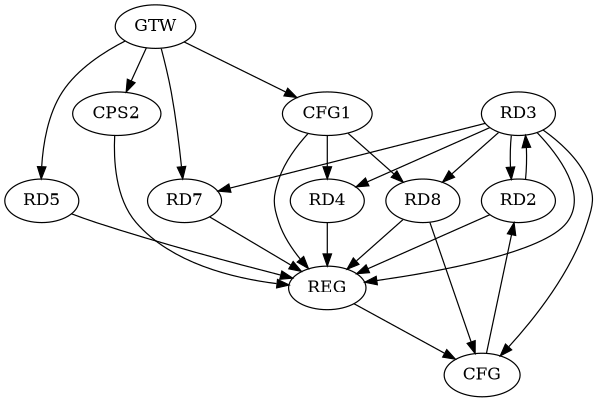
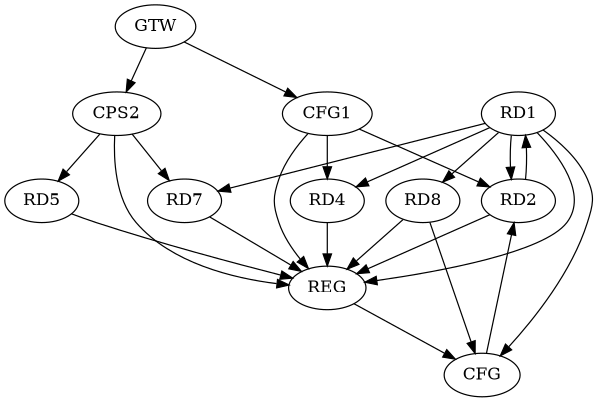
edge "GTW" -> "RD5": now "CPS2" -> "RD5"
edge "GTW" -> "RD7": now "CPS2" -> "RD7"
node "RD3": label "RD3" -> "RD1"
edge "CFG1" -> "RD8": now "CFG1" -> "RD2"
